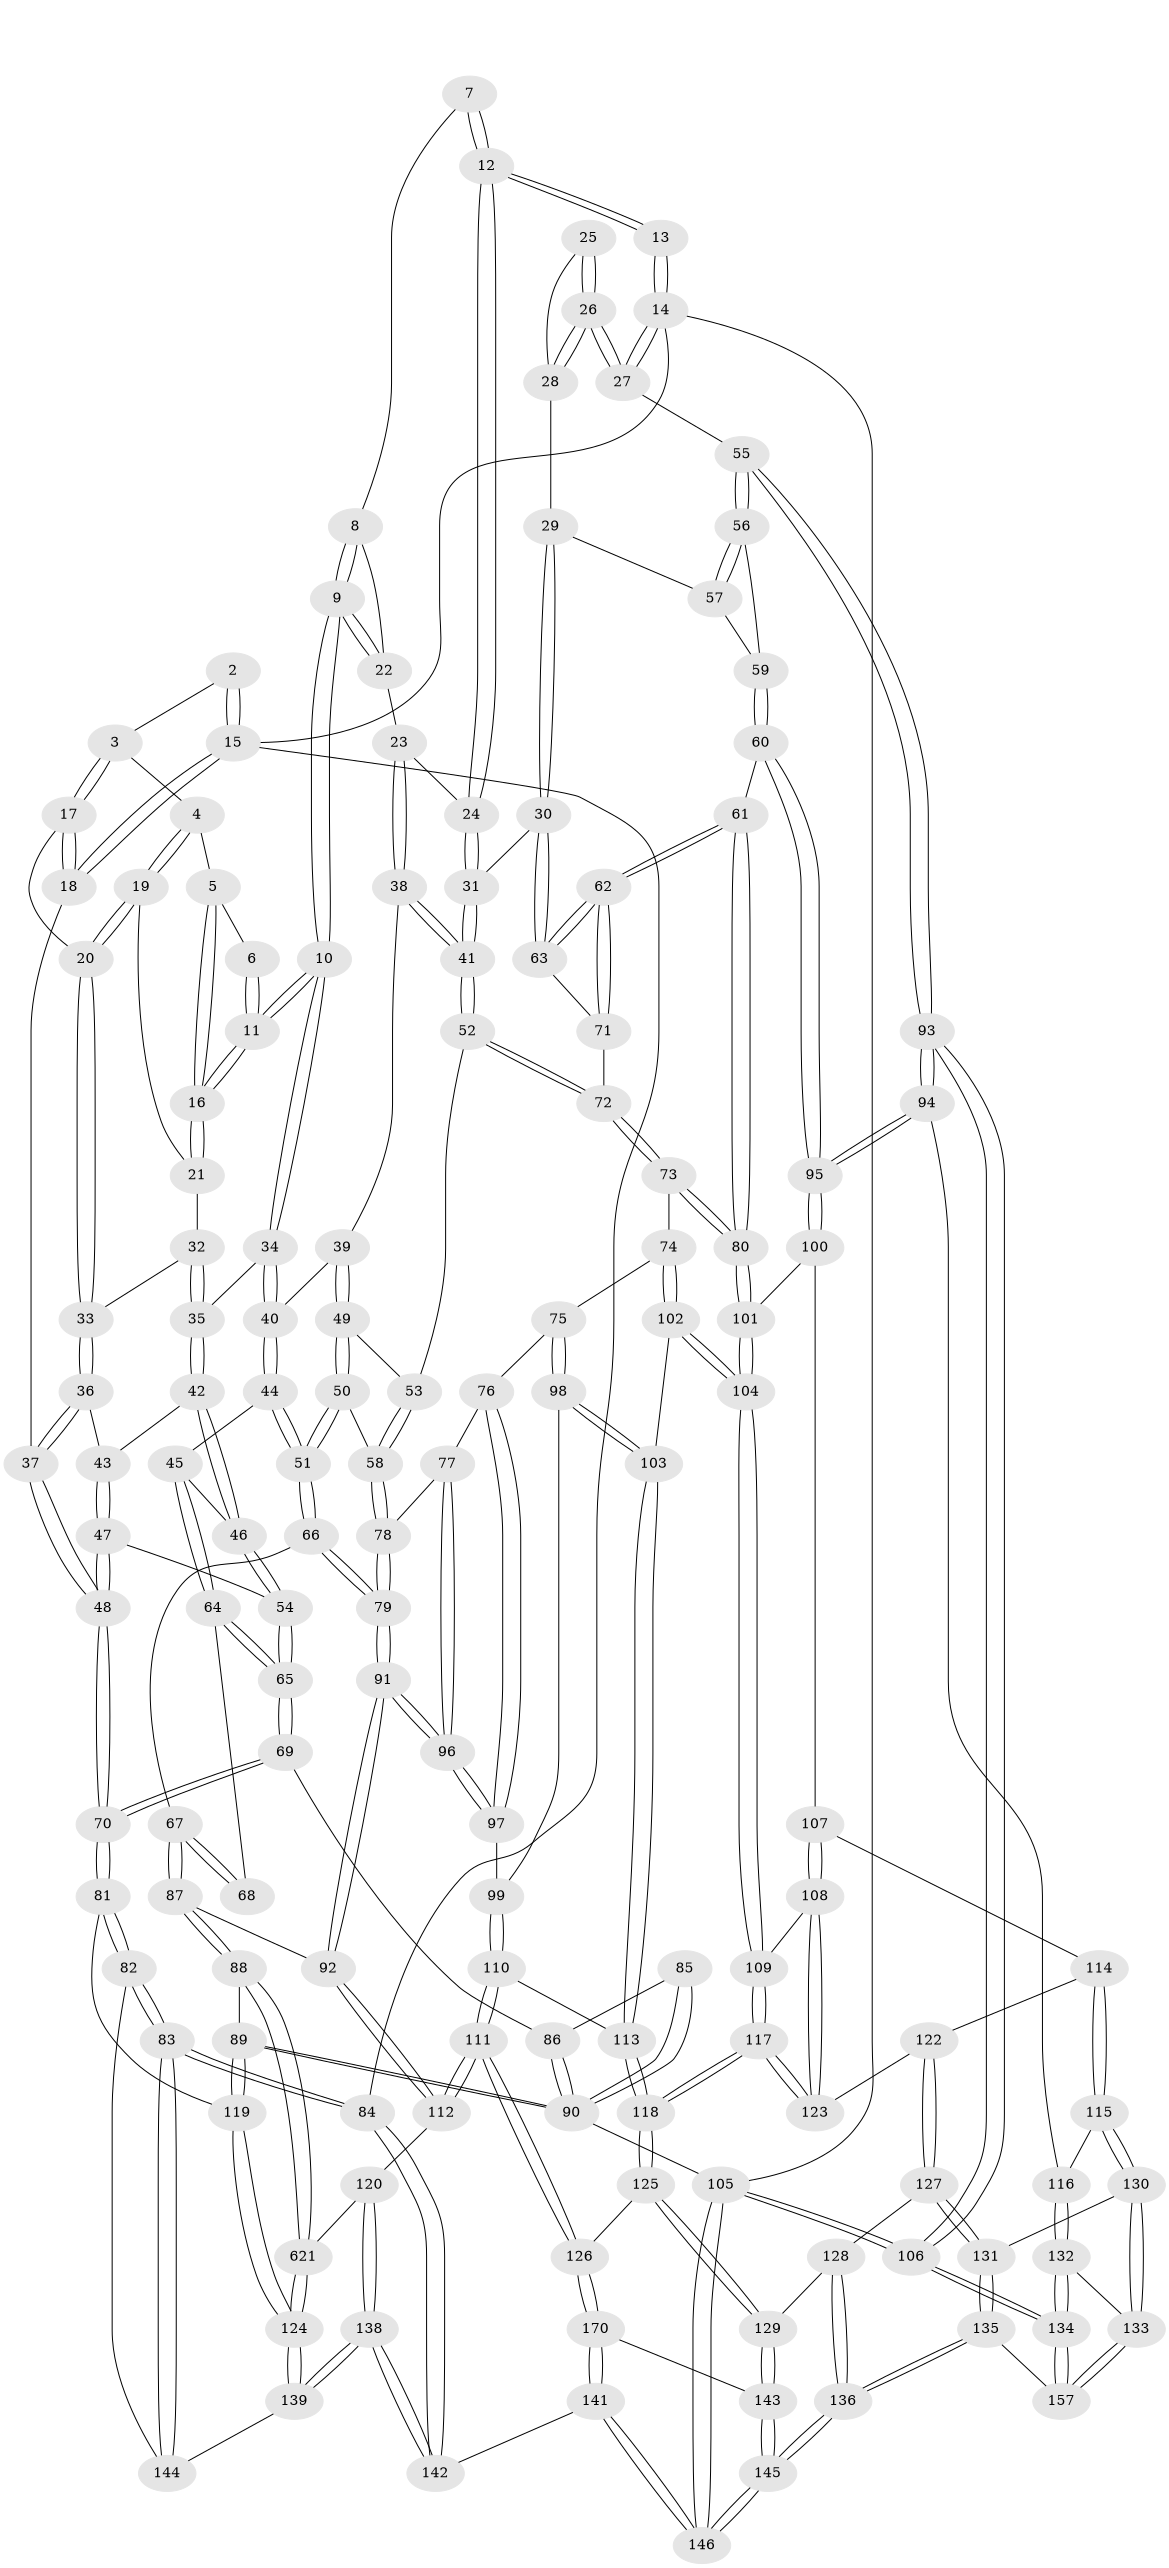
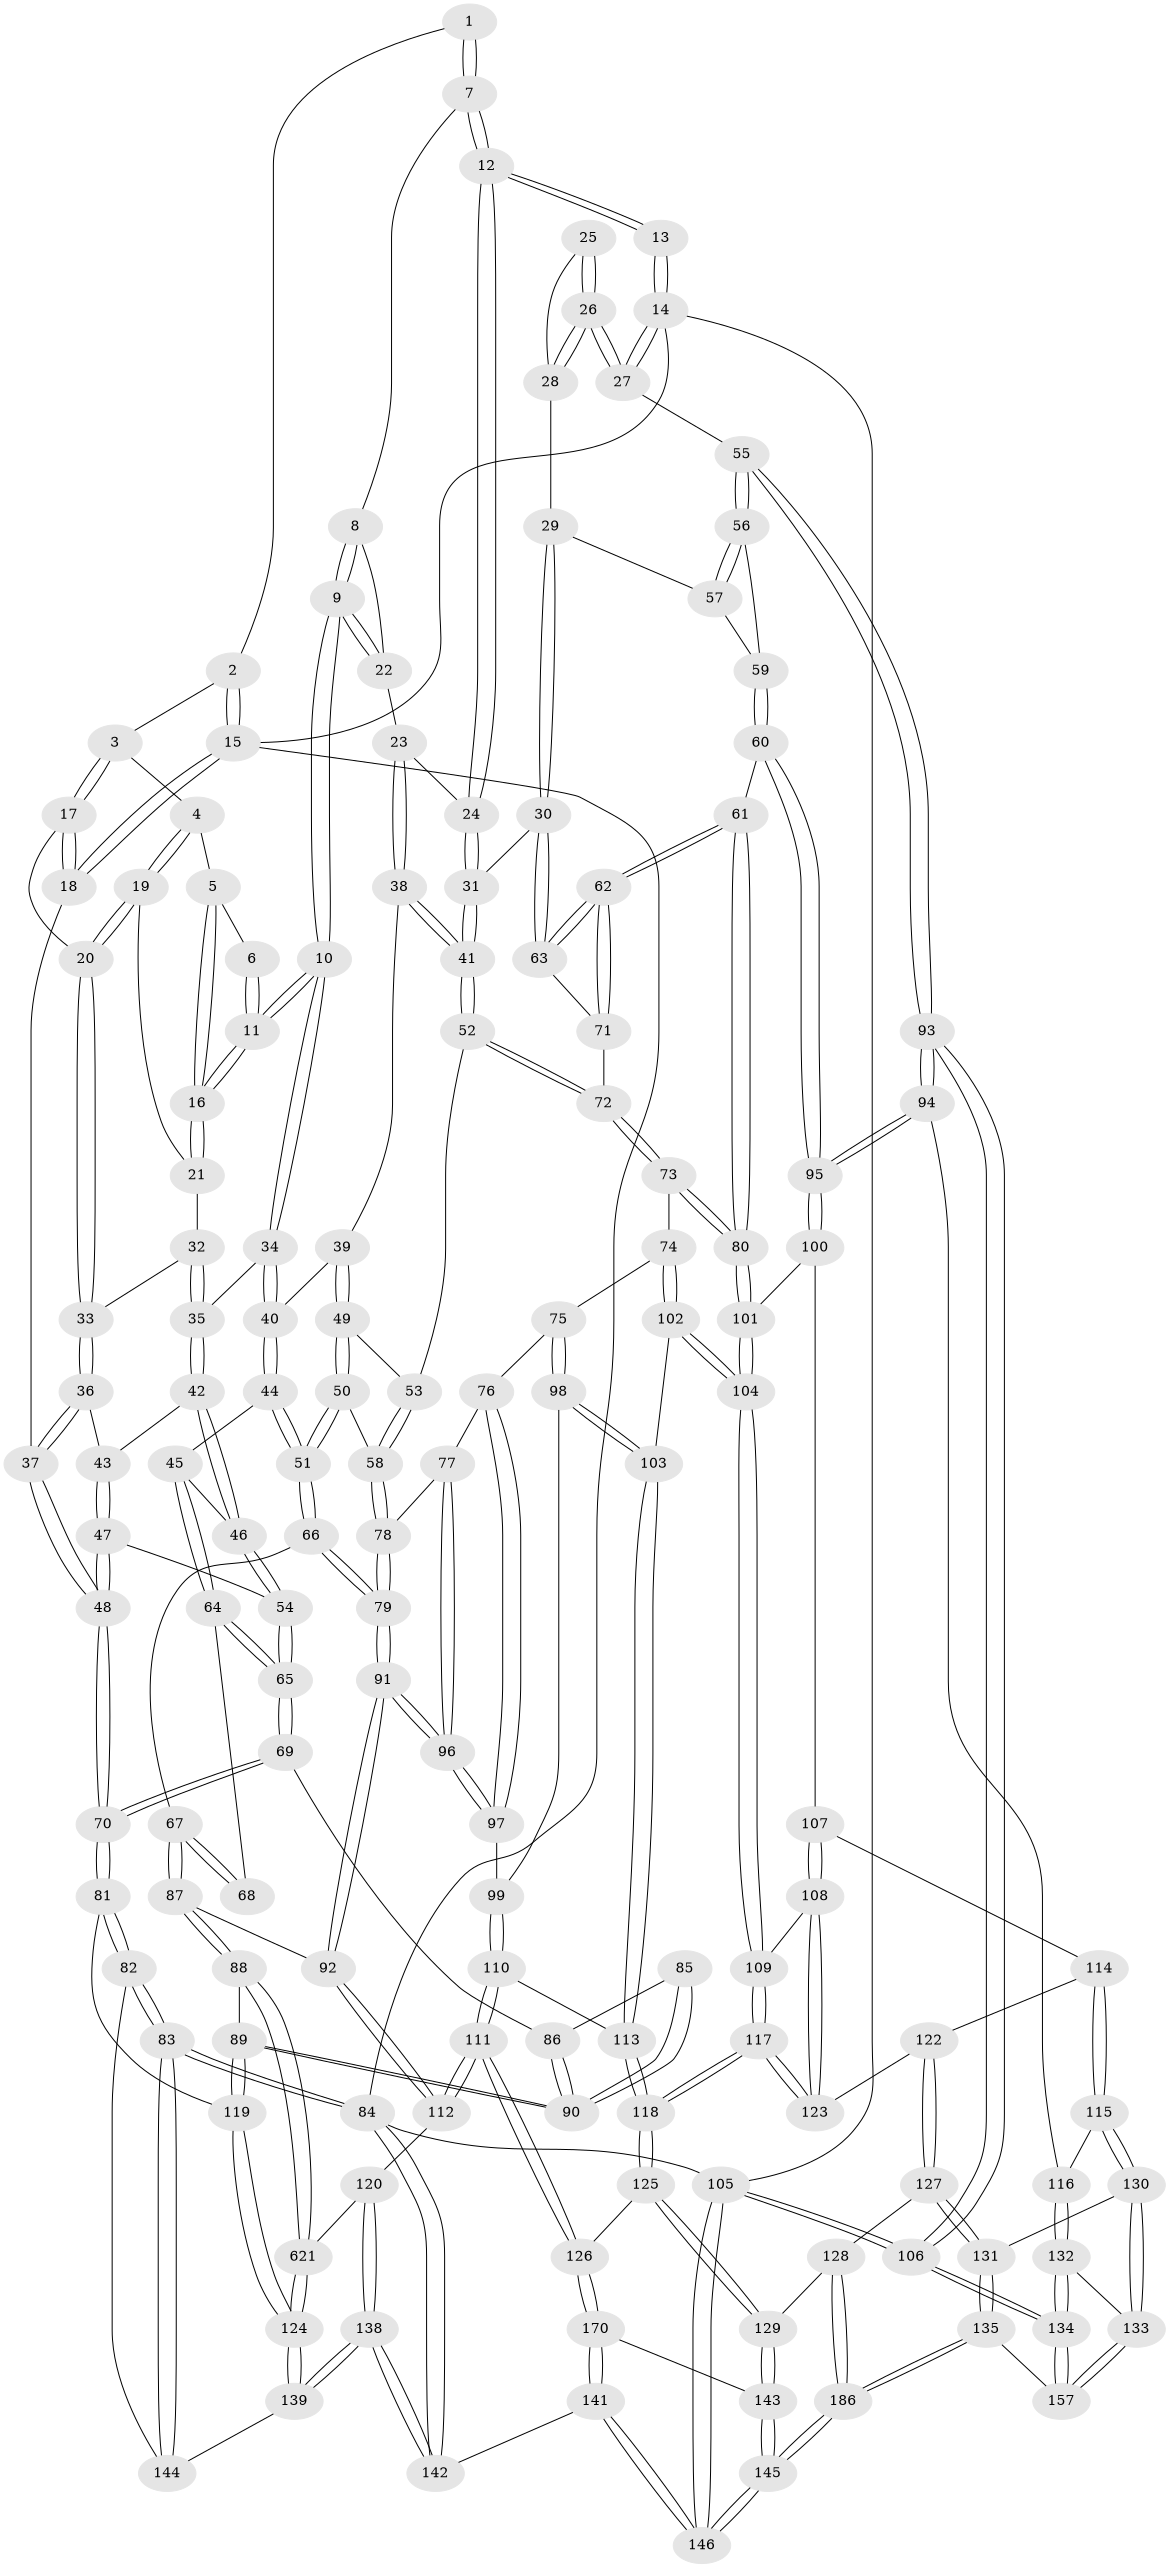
node "1": added
edge "90" -- "105": now "84" -- "105"
node "136": label "136" -> "186"
